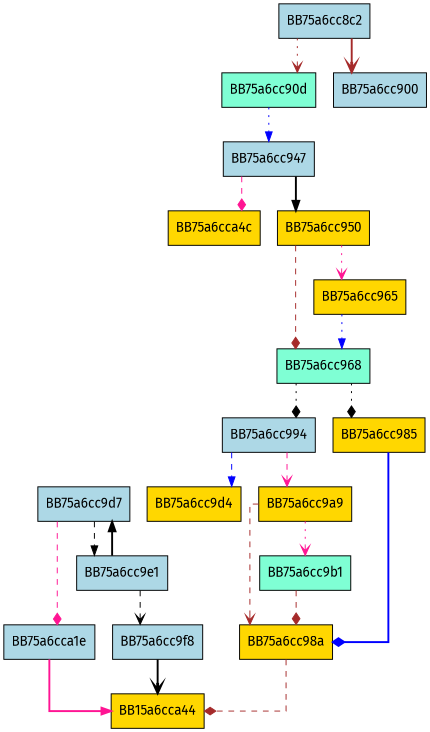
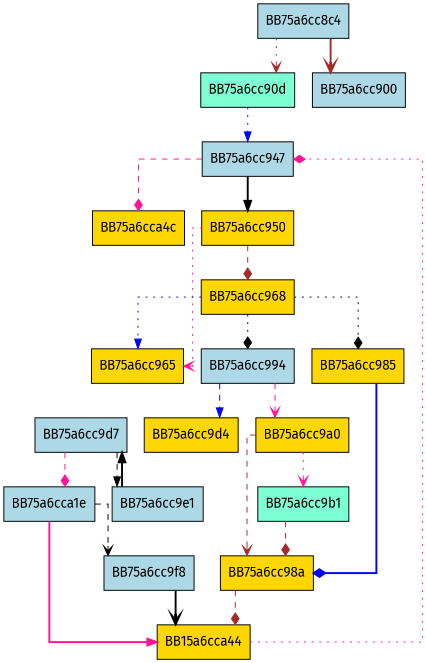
node "BB75a6cc8c2": label "BB75a6cc8c2" -> "BB75a6cc8c4"
edge "BB75a6cc965" -> "BB75a6cc968": reversed
node "BB75a6cc968": fillcolor aquamarine -> gold
edge "BB15a6cca44" -> "BB75a6cc947": added
node "BB75a6cc9a9": label "BB75a6cc9a9" -> "BB75a6cc9a0"
edge "BB75a6cc9e1" -> "BB75a6cc9f8": now "BB75a6cca1e" -> "BB75a6cc9f8"
